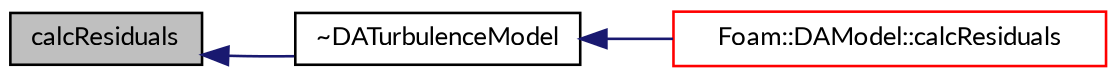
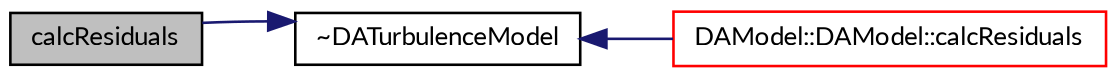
node "Foam::DAModel::calcResiduals": label "Foam::DAModel::calcResiduals" -> "DAModel::DAModel::calcResiduals"
edge "~DATurbulenceModel" -> "calcResiduals": reversed
